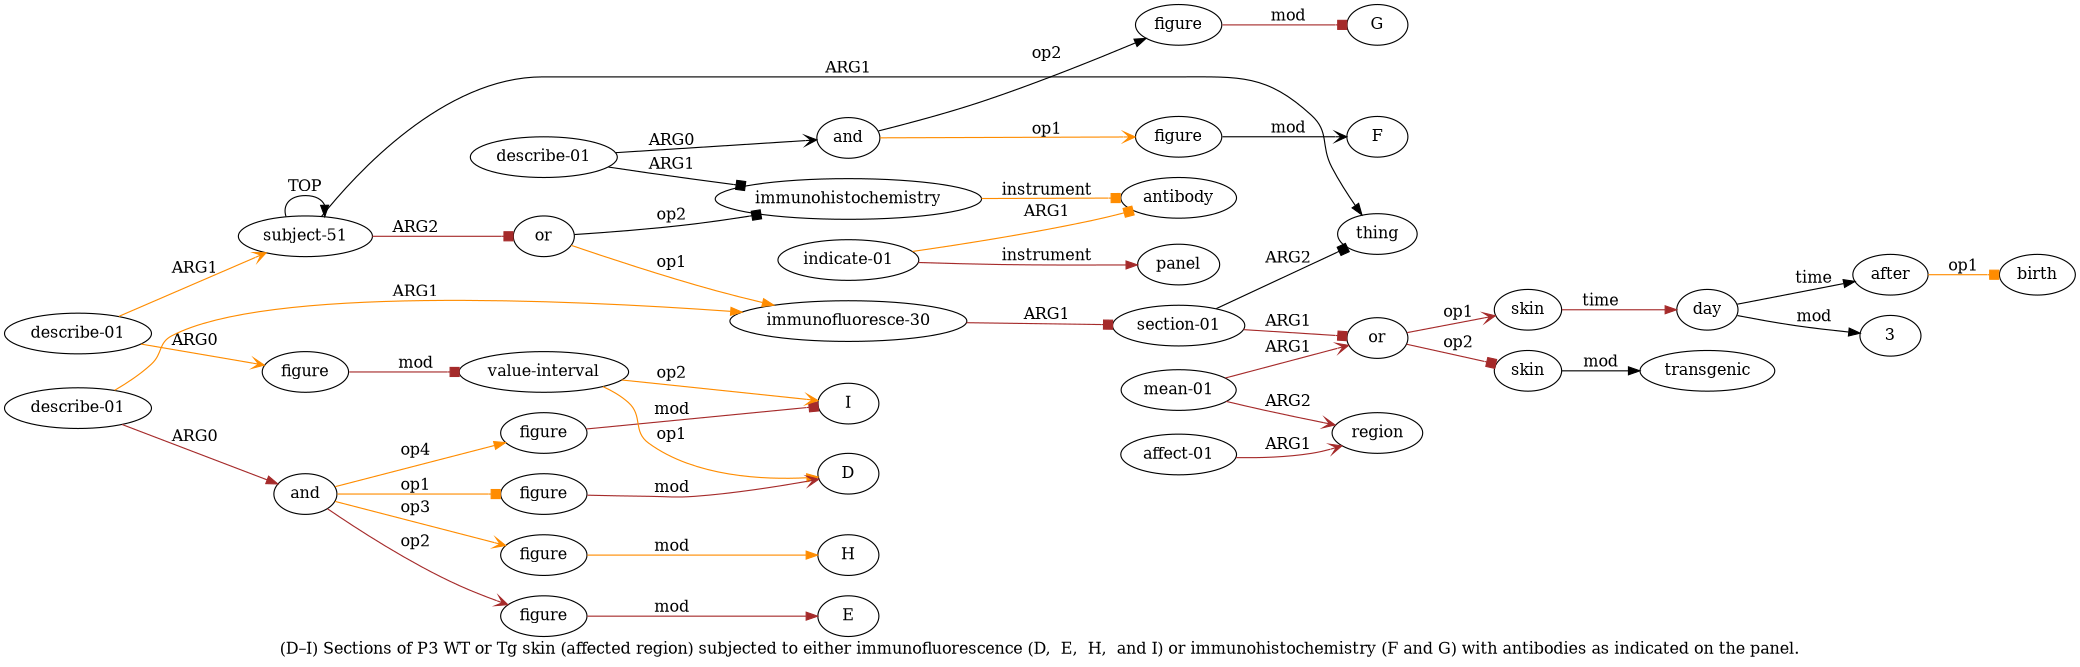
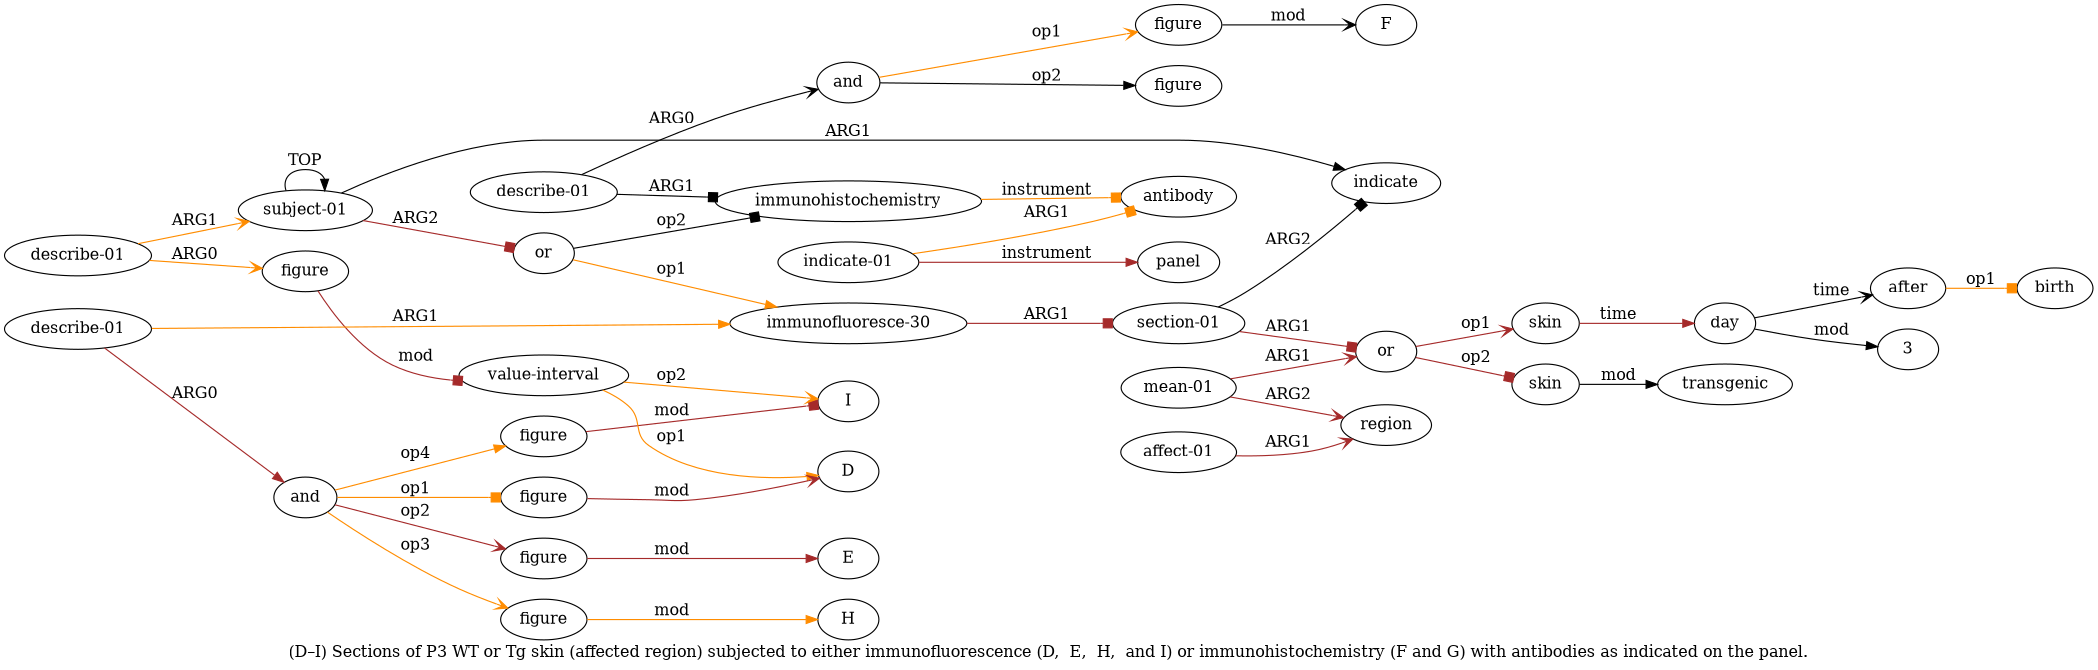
node "G": removed
node "thing": label "thing" -> "indicate"
node "subject-51": label "subject-51" -> "subject-01"
edge "day" -> "after": arrowhead normal -> vee
